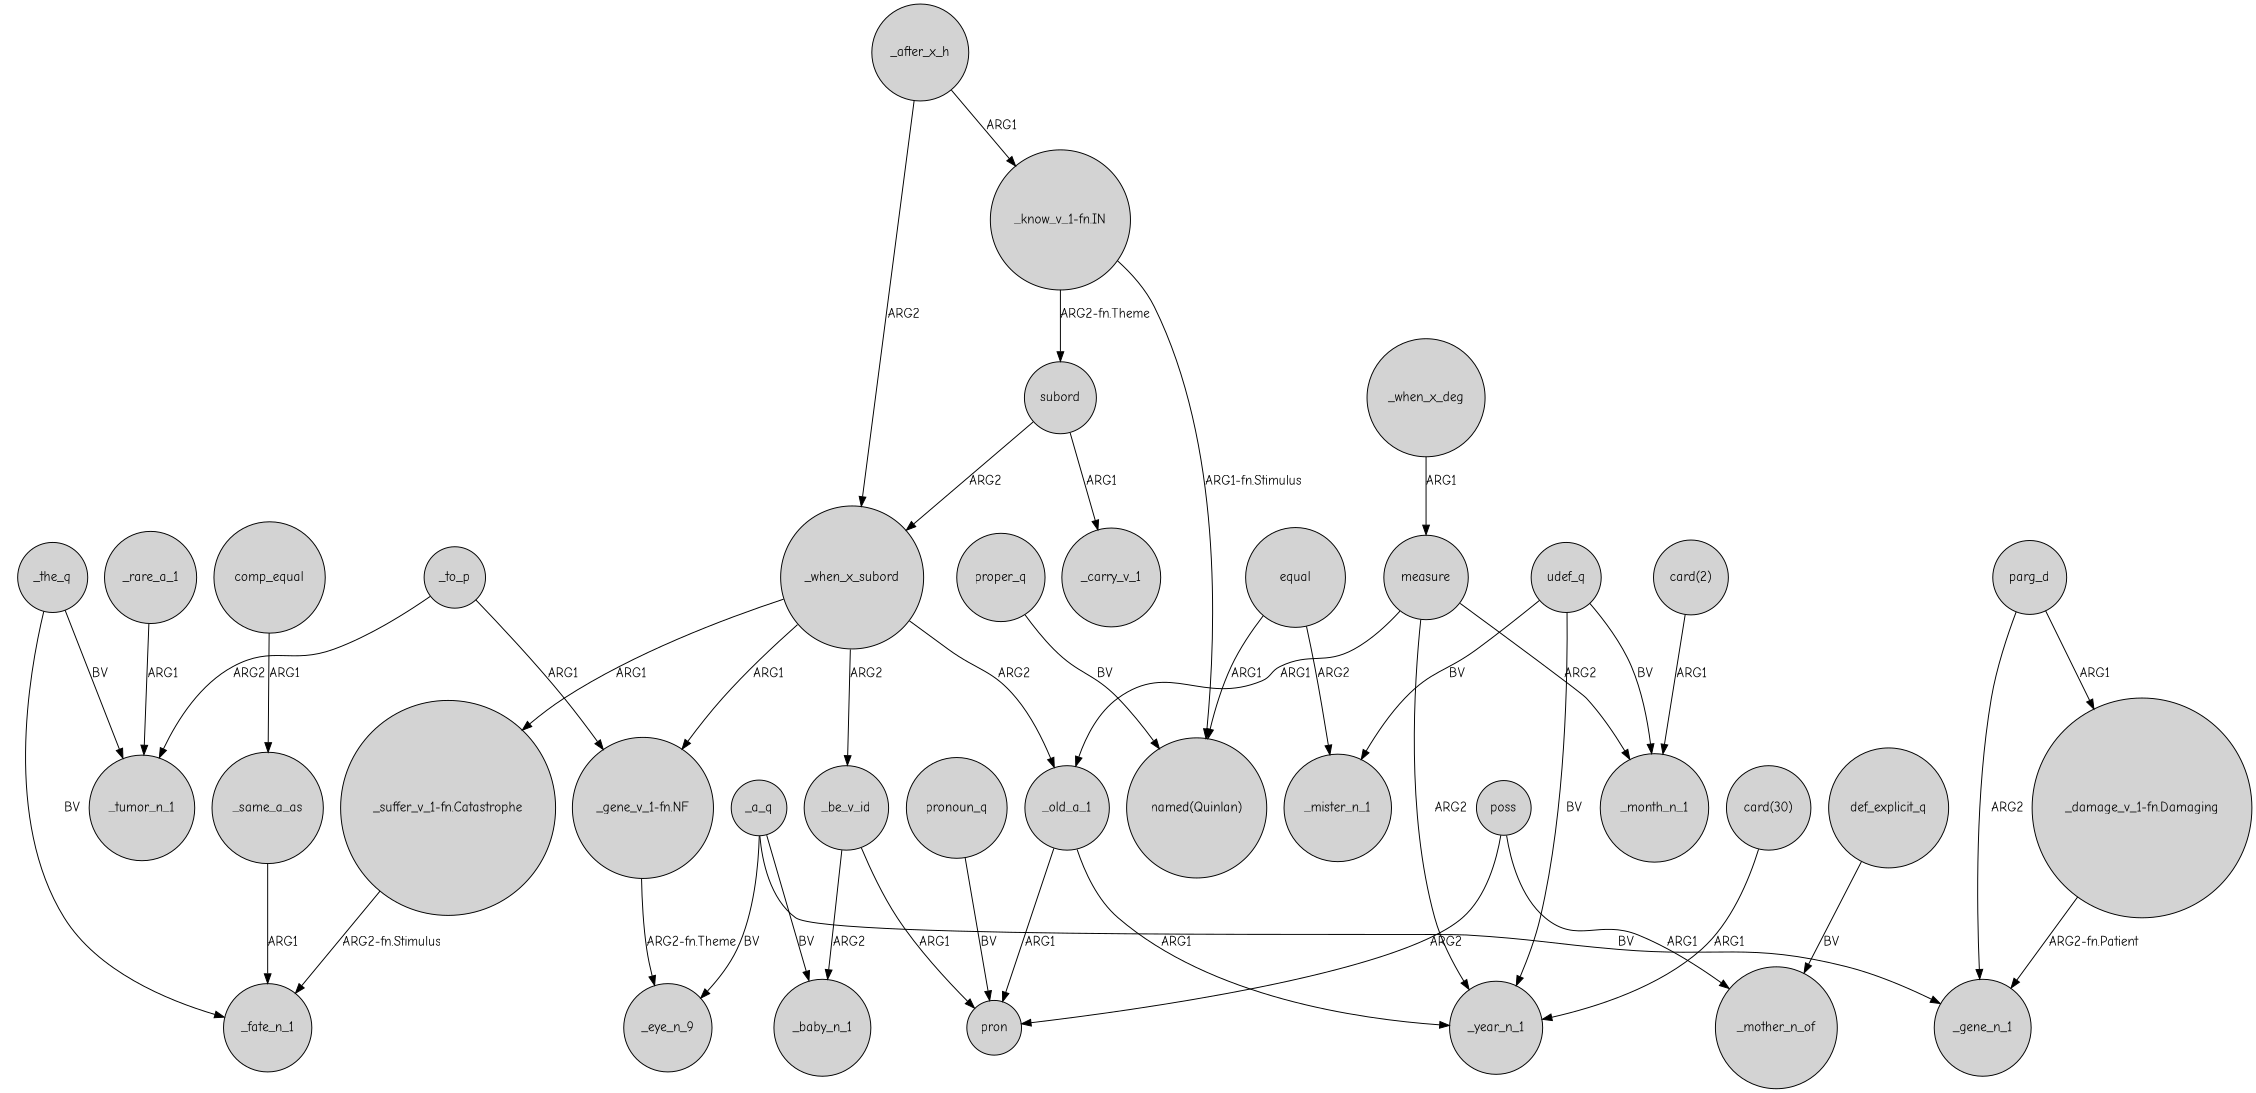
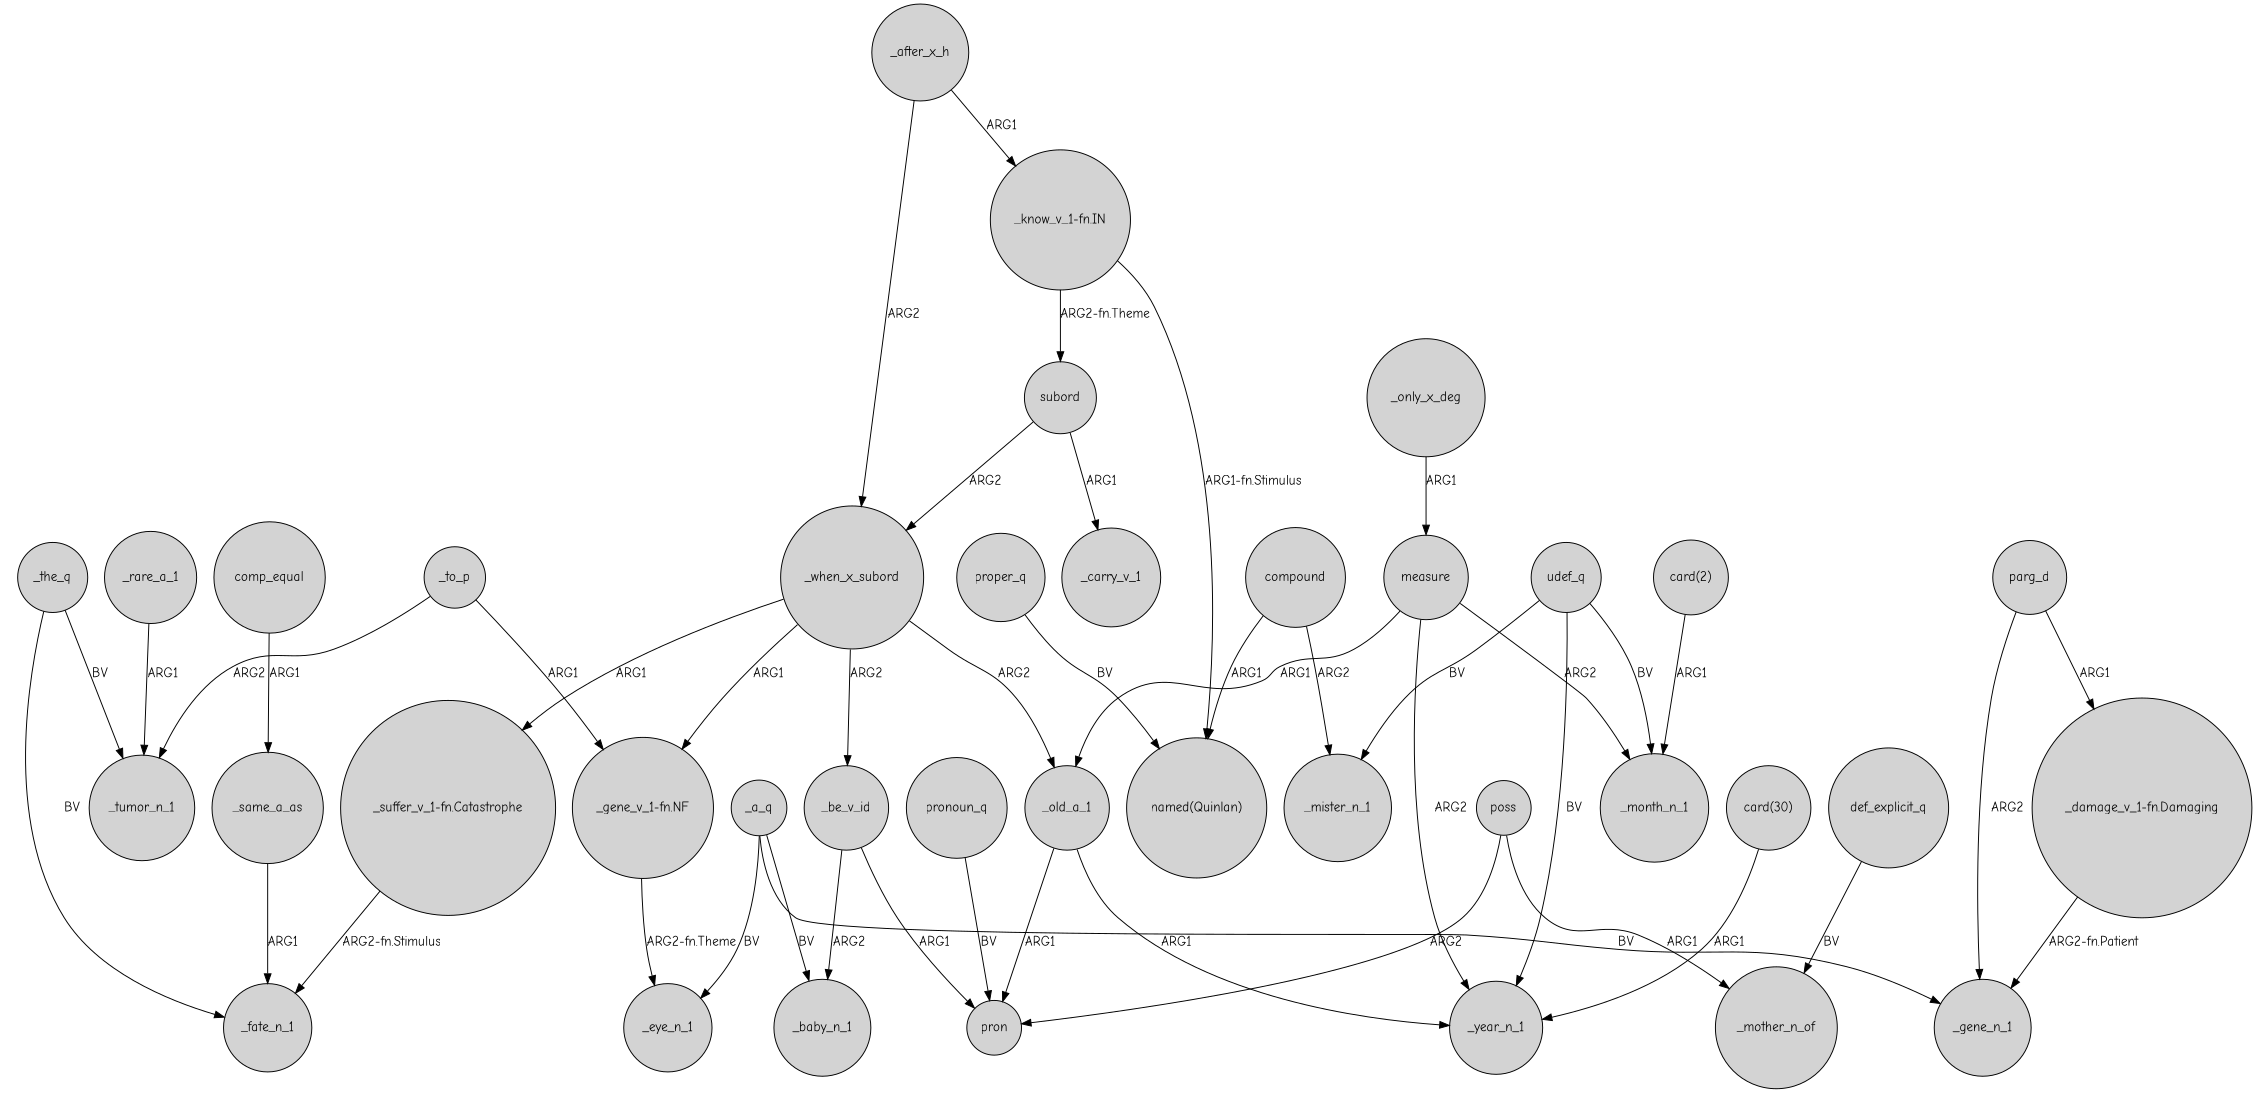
node "_when_x_deg": label "_when_x_deg" -> "_only_x_deg"
node "equal": label "equal" -> "compound"
node "_eye_n_9": label "_eye_n_9" -> "_eye_n_1"
